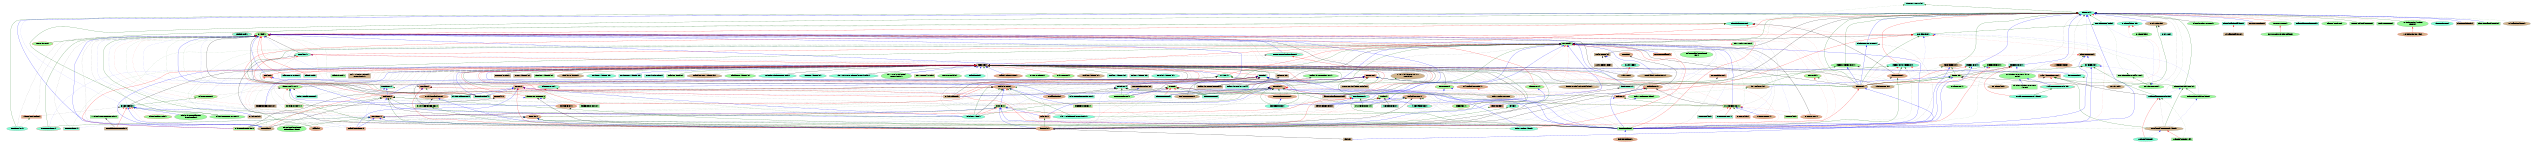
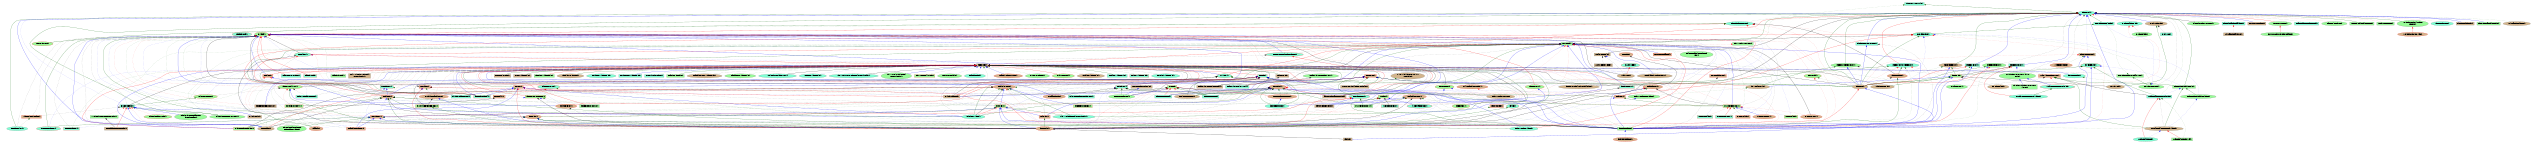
node "SFixedSampledSequenceVector.h": label "SFixedSampledSequenceVector.h" -> "NavigationToolFilterMenu.h"
